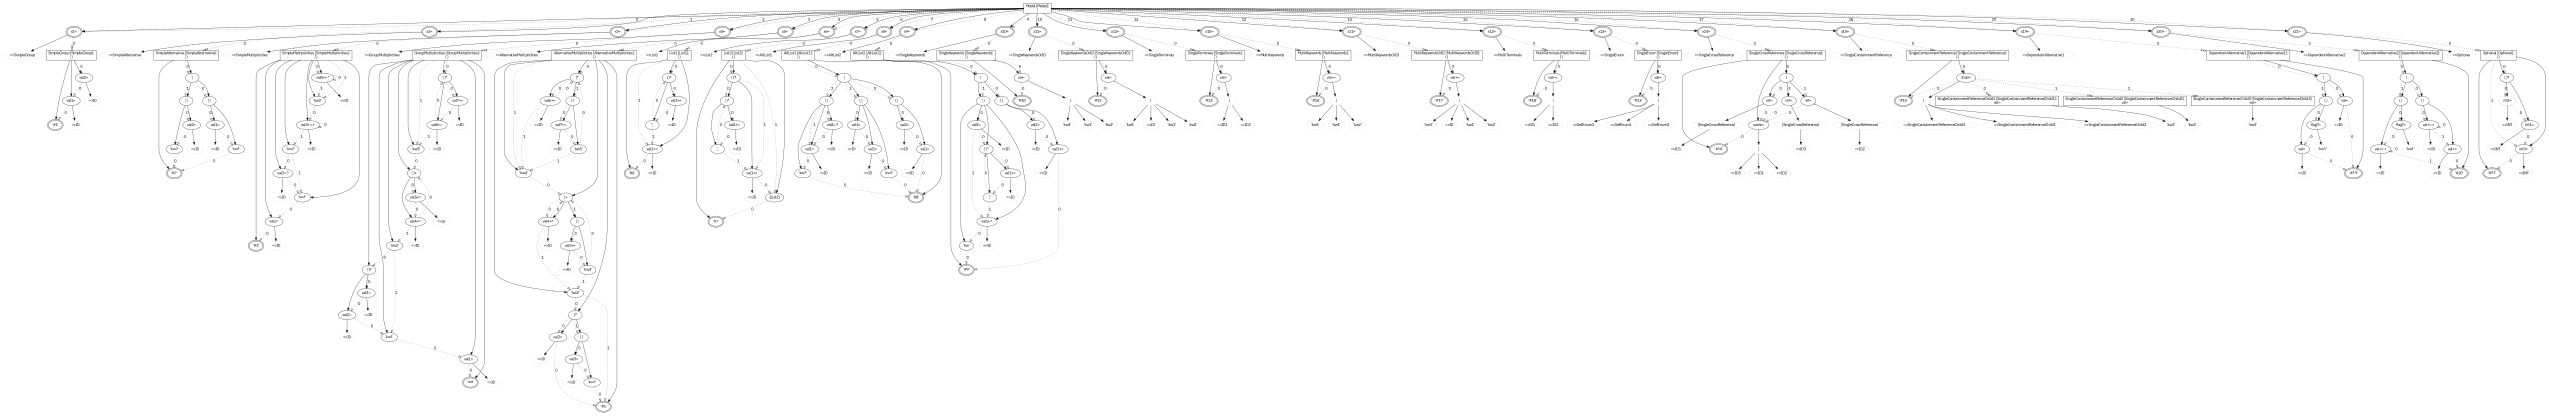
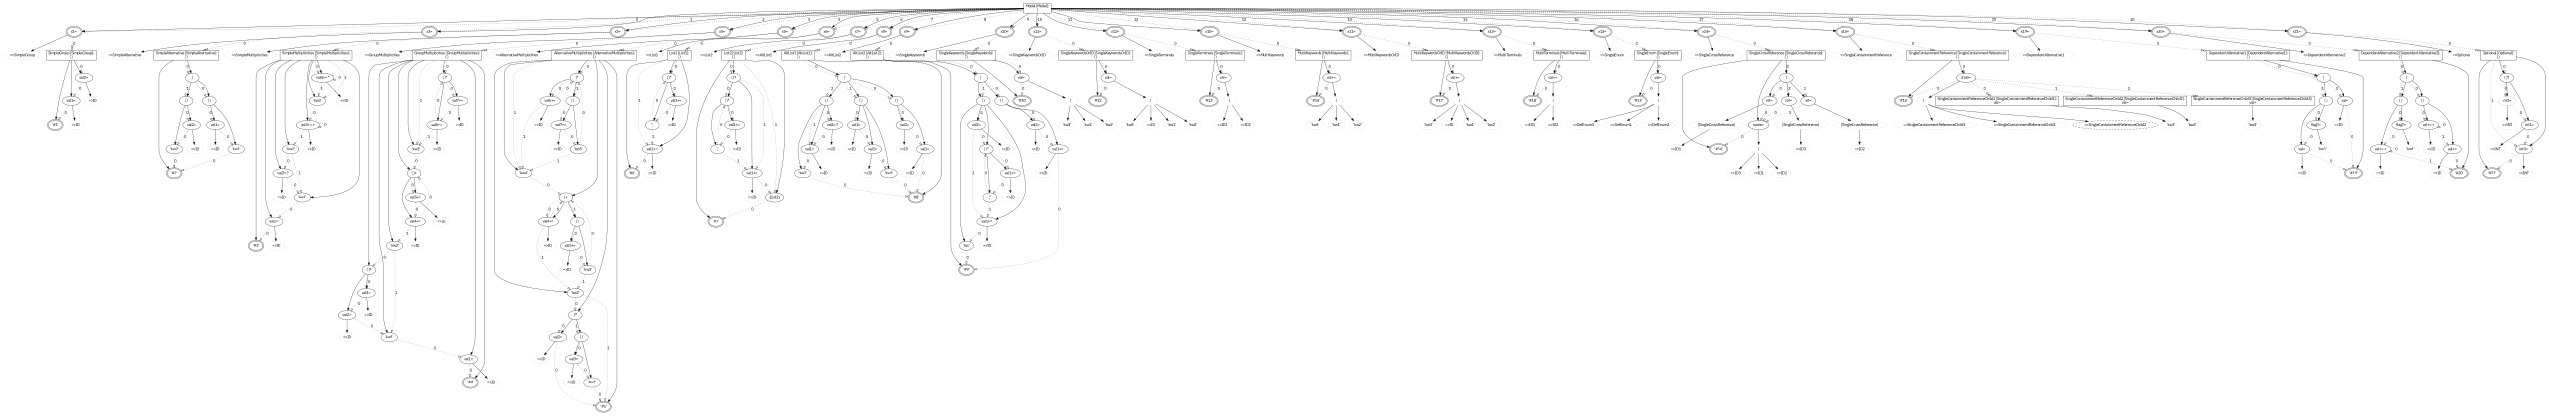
node "=>SingleContainmentReferenceChild2": color grey -> black
